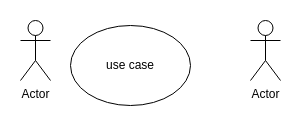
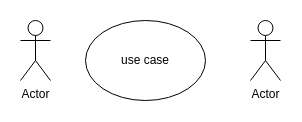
node "use case": moved (131, 66) -> (146, 61)
